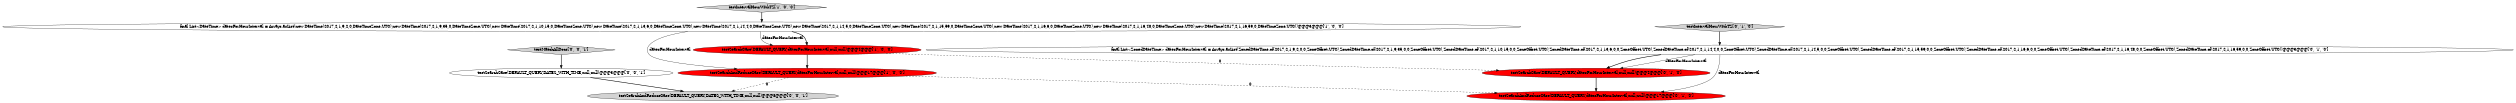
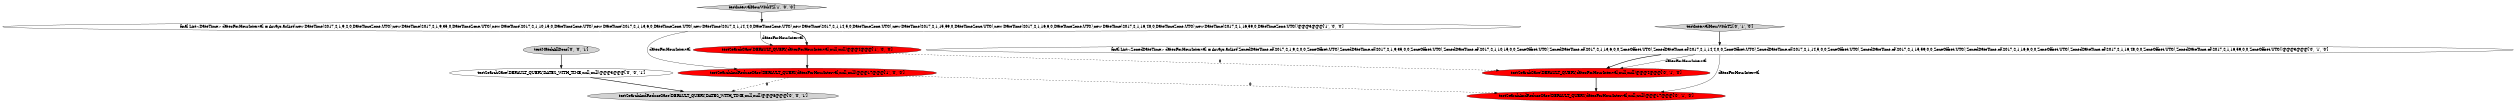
node "testMatchAllDocs['0', '0', '1']": shape diamond -> ellipse
